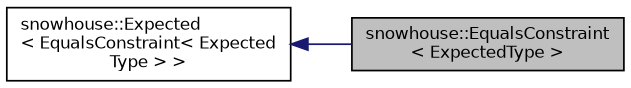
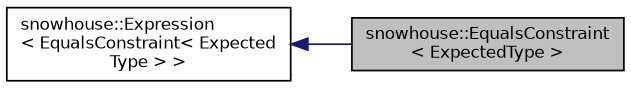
node "snowhouse::Expected < EqualsConstraint< Expected Type > >": label "snowhouse::Expected < EqualsConstraint< Expected Type > >" -> "snowhouse::Expression < EqualsConstraint< Expected Type > >"
